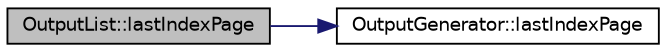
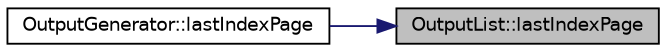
edge "OutputList::lastIndexPage" -> "OutputGenerator::lastIndexPage": reversed
